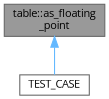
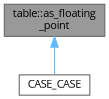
node "TEST_CASE": label "TEST_CASE" -> "CASE_CASE"
